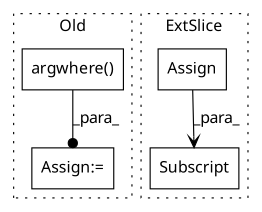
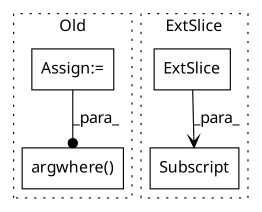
node "Assign": label "Assign" -> "ExtSlice"
edge "argwhere()" -> "Assign:=": reversed
